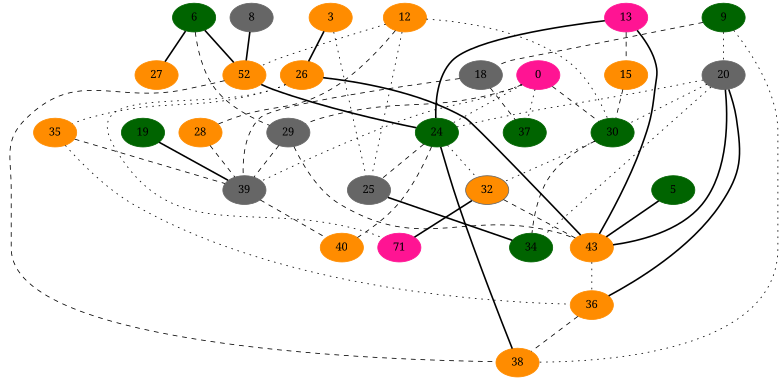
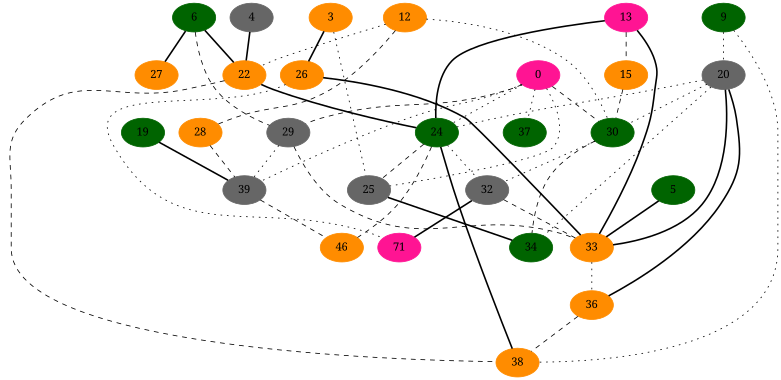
node "8": label "8" -> "4"
node "52": label "52" -> "22"
node "18": removed
edge "12" -- "25": now "0" -- "25"
node "35": removed
edge "29" -- "39": style dashed -> dotted
node "32": fillcolor darkorange -> gray40
node "40": label "40" -> "46"
node "43": label "43" -> "33"
